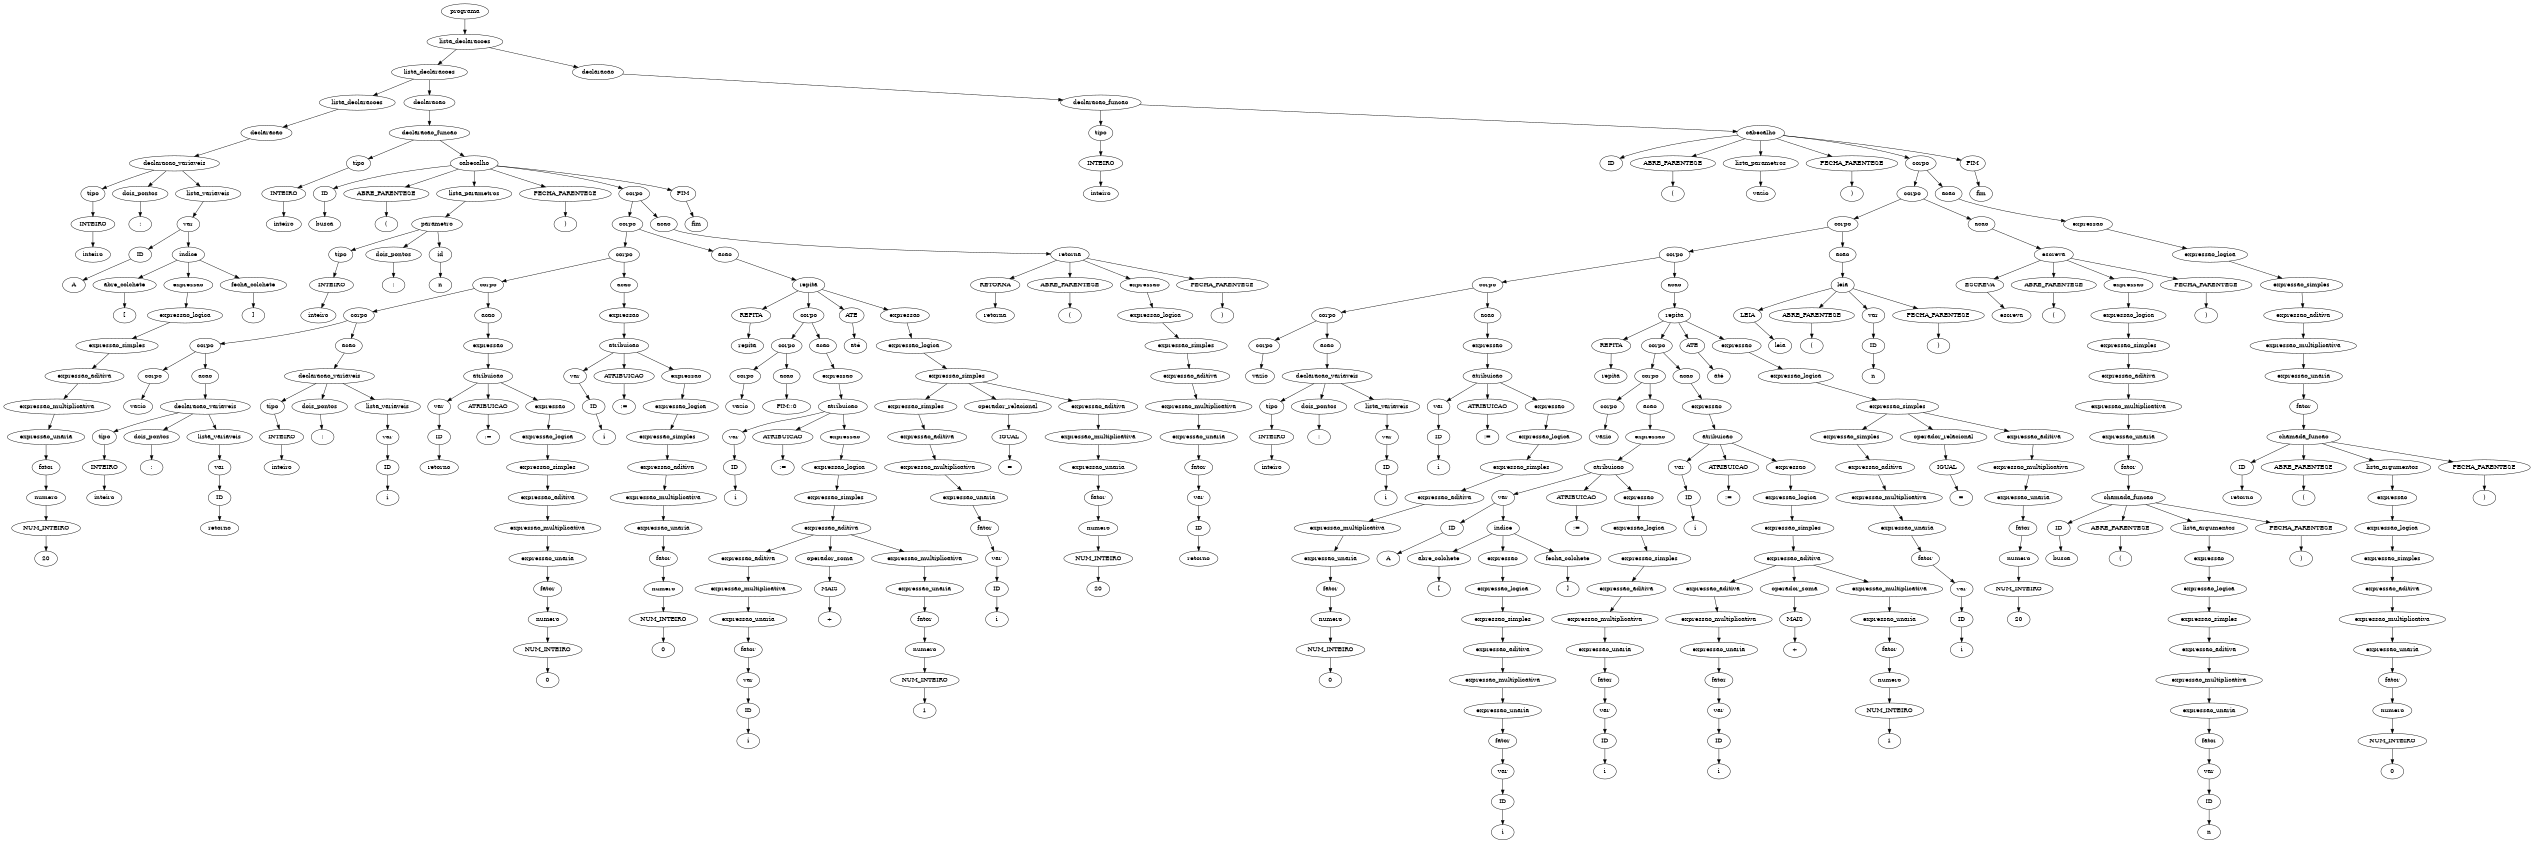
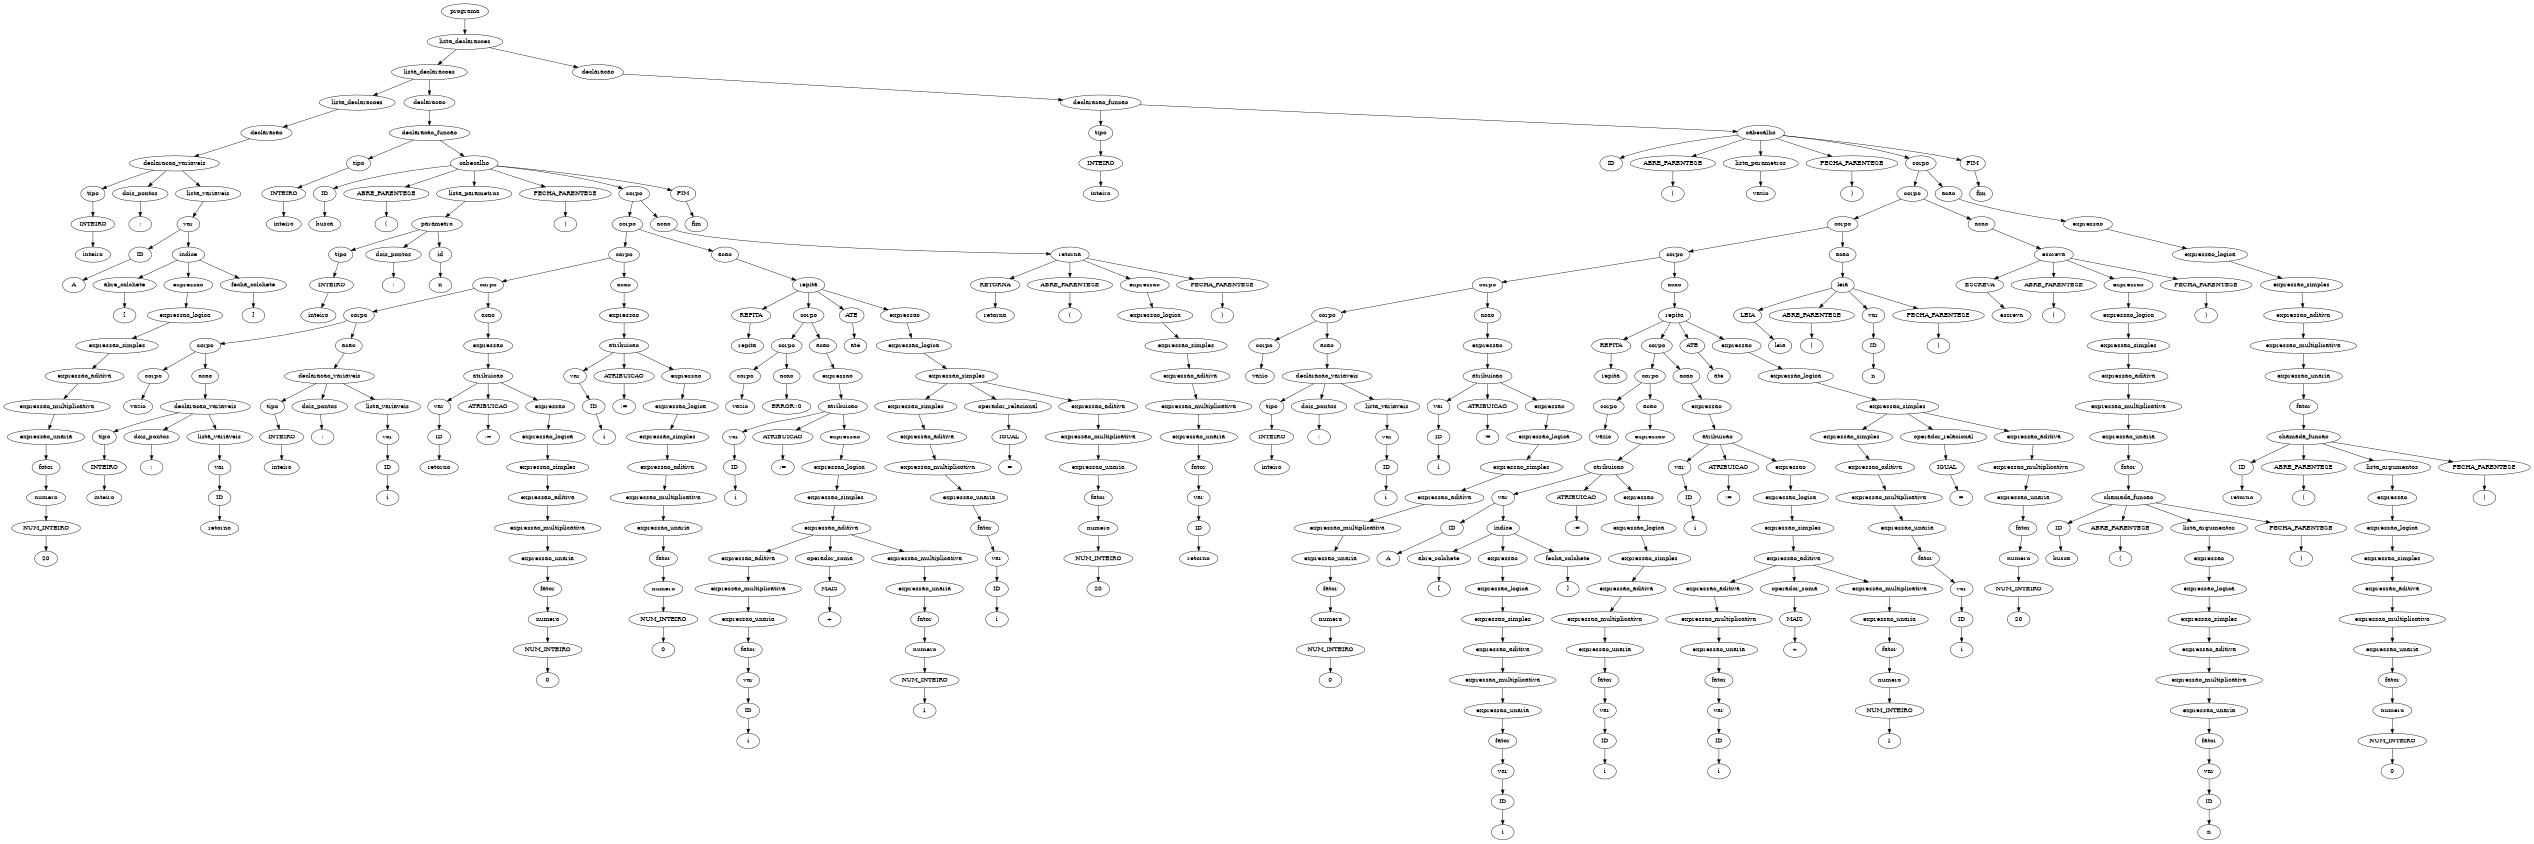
node "FIM::0": label "FIM::0" -> "ERROR::0"
